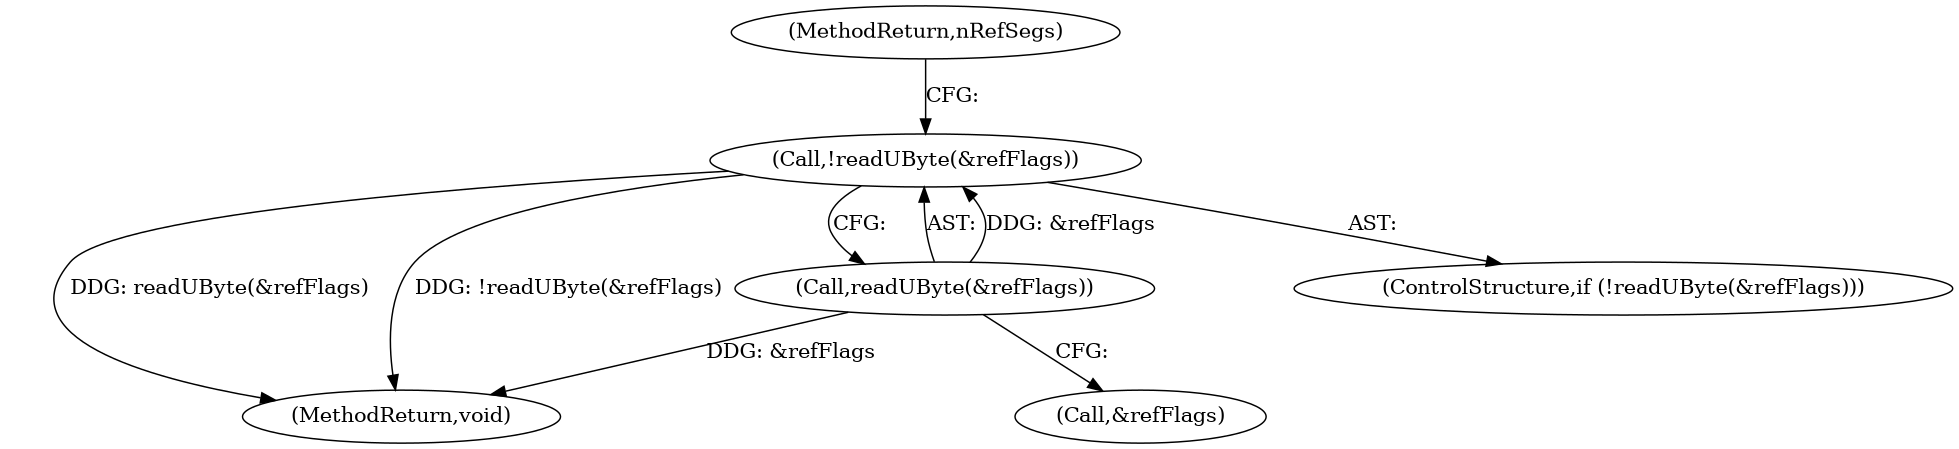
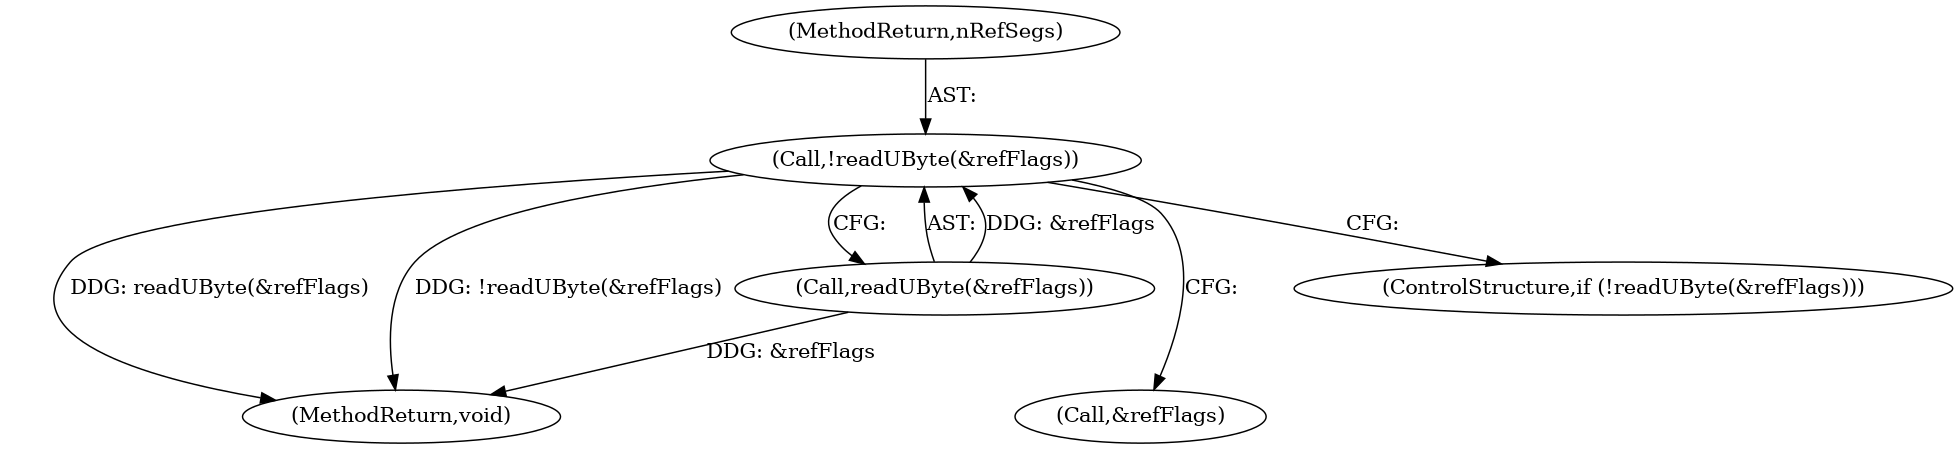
edge "(MethodReturn,nRefSegs)" -> "(Call,!readUByte(&refFlags))": label "CFG: " -> "AST: "
edge "(Call,!readUByte(&refFlags))" -> "(ControlStructure,if (!readUByte(&refFlags)))": label "AST: " -> "CFG: "
edge "(Call,readUByte(&refFlags))" -> "(Call,&refFlags)": now "(Call,!readUByte(&refFlags))" -> "(Call,&refFlags)"
